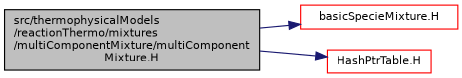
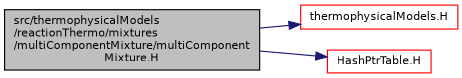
node "basicSpecieMixture.H": label "basicSpecieMixture.H" -> "thermophysicalModels.H"
